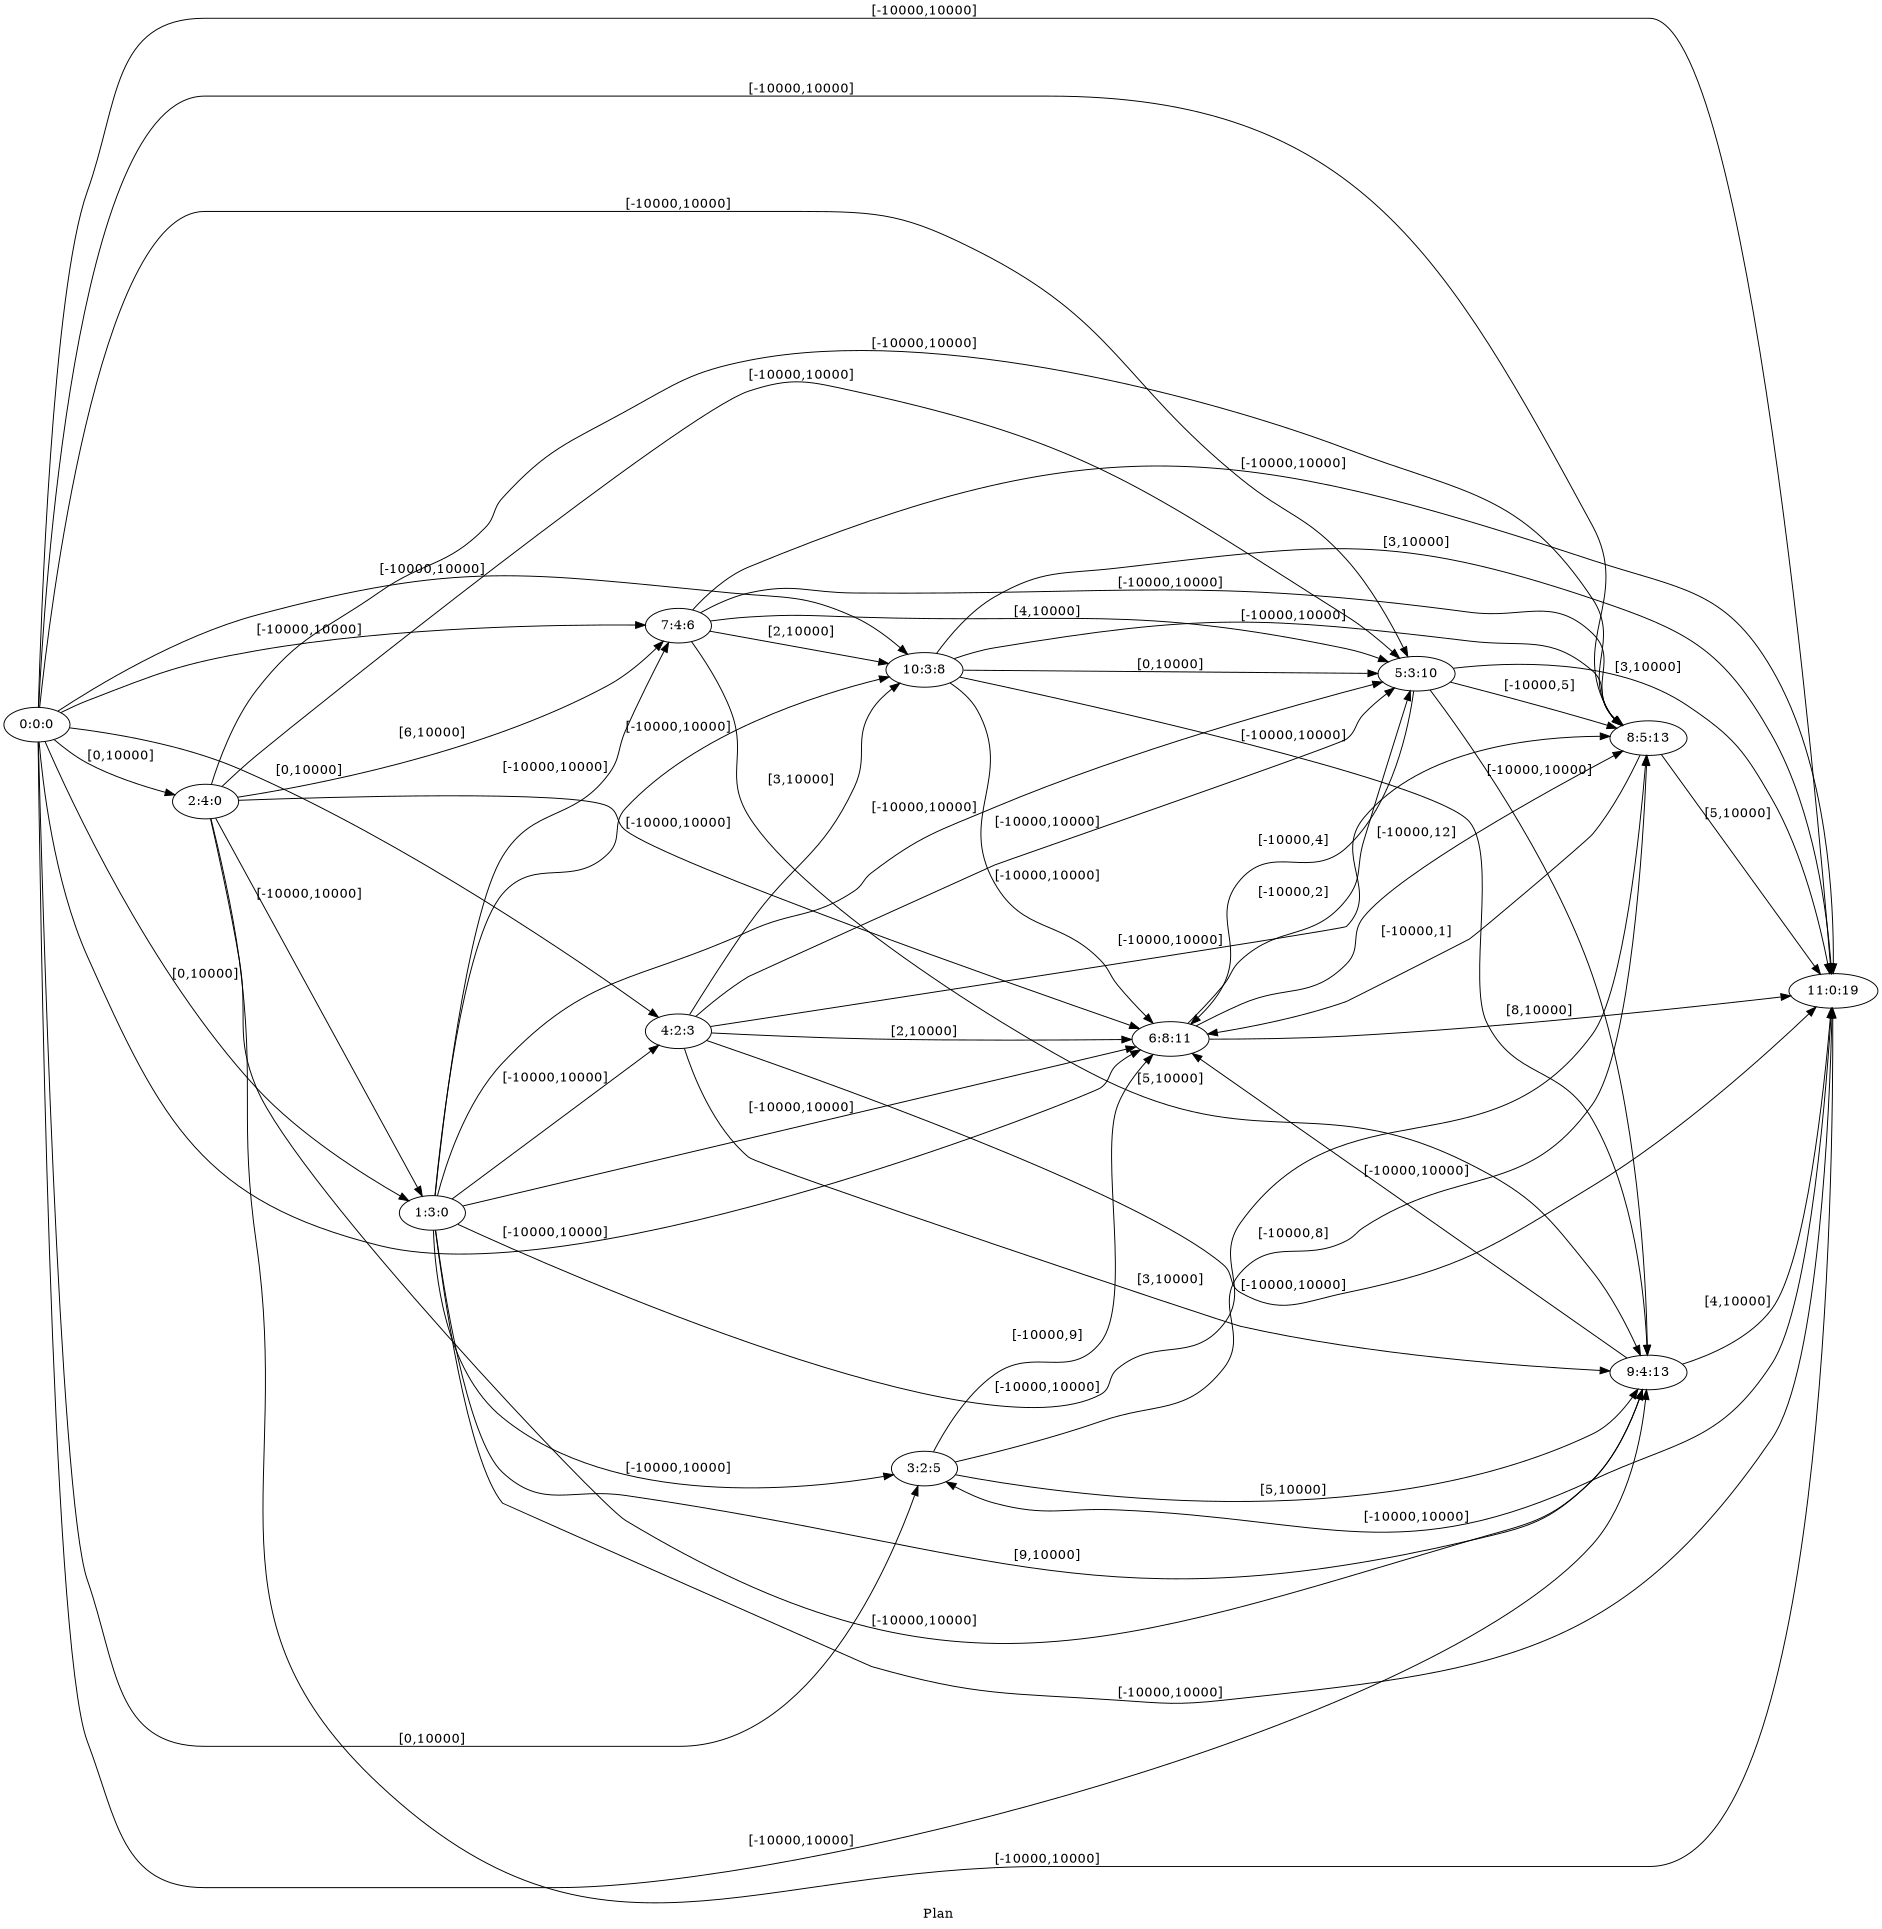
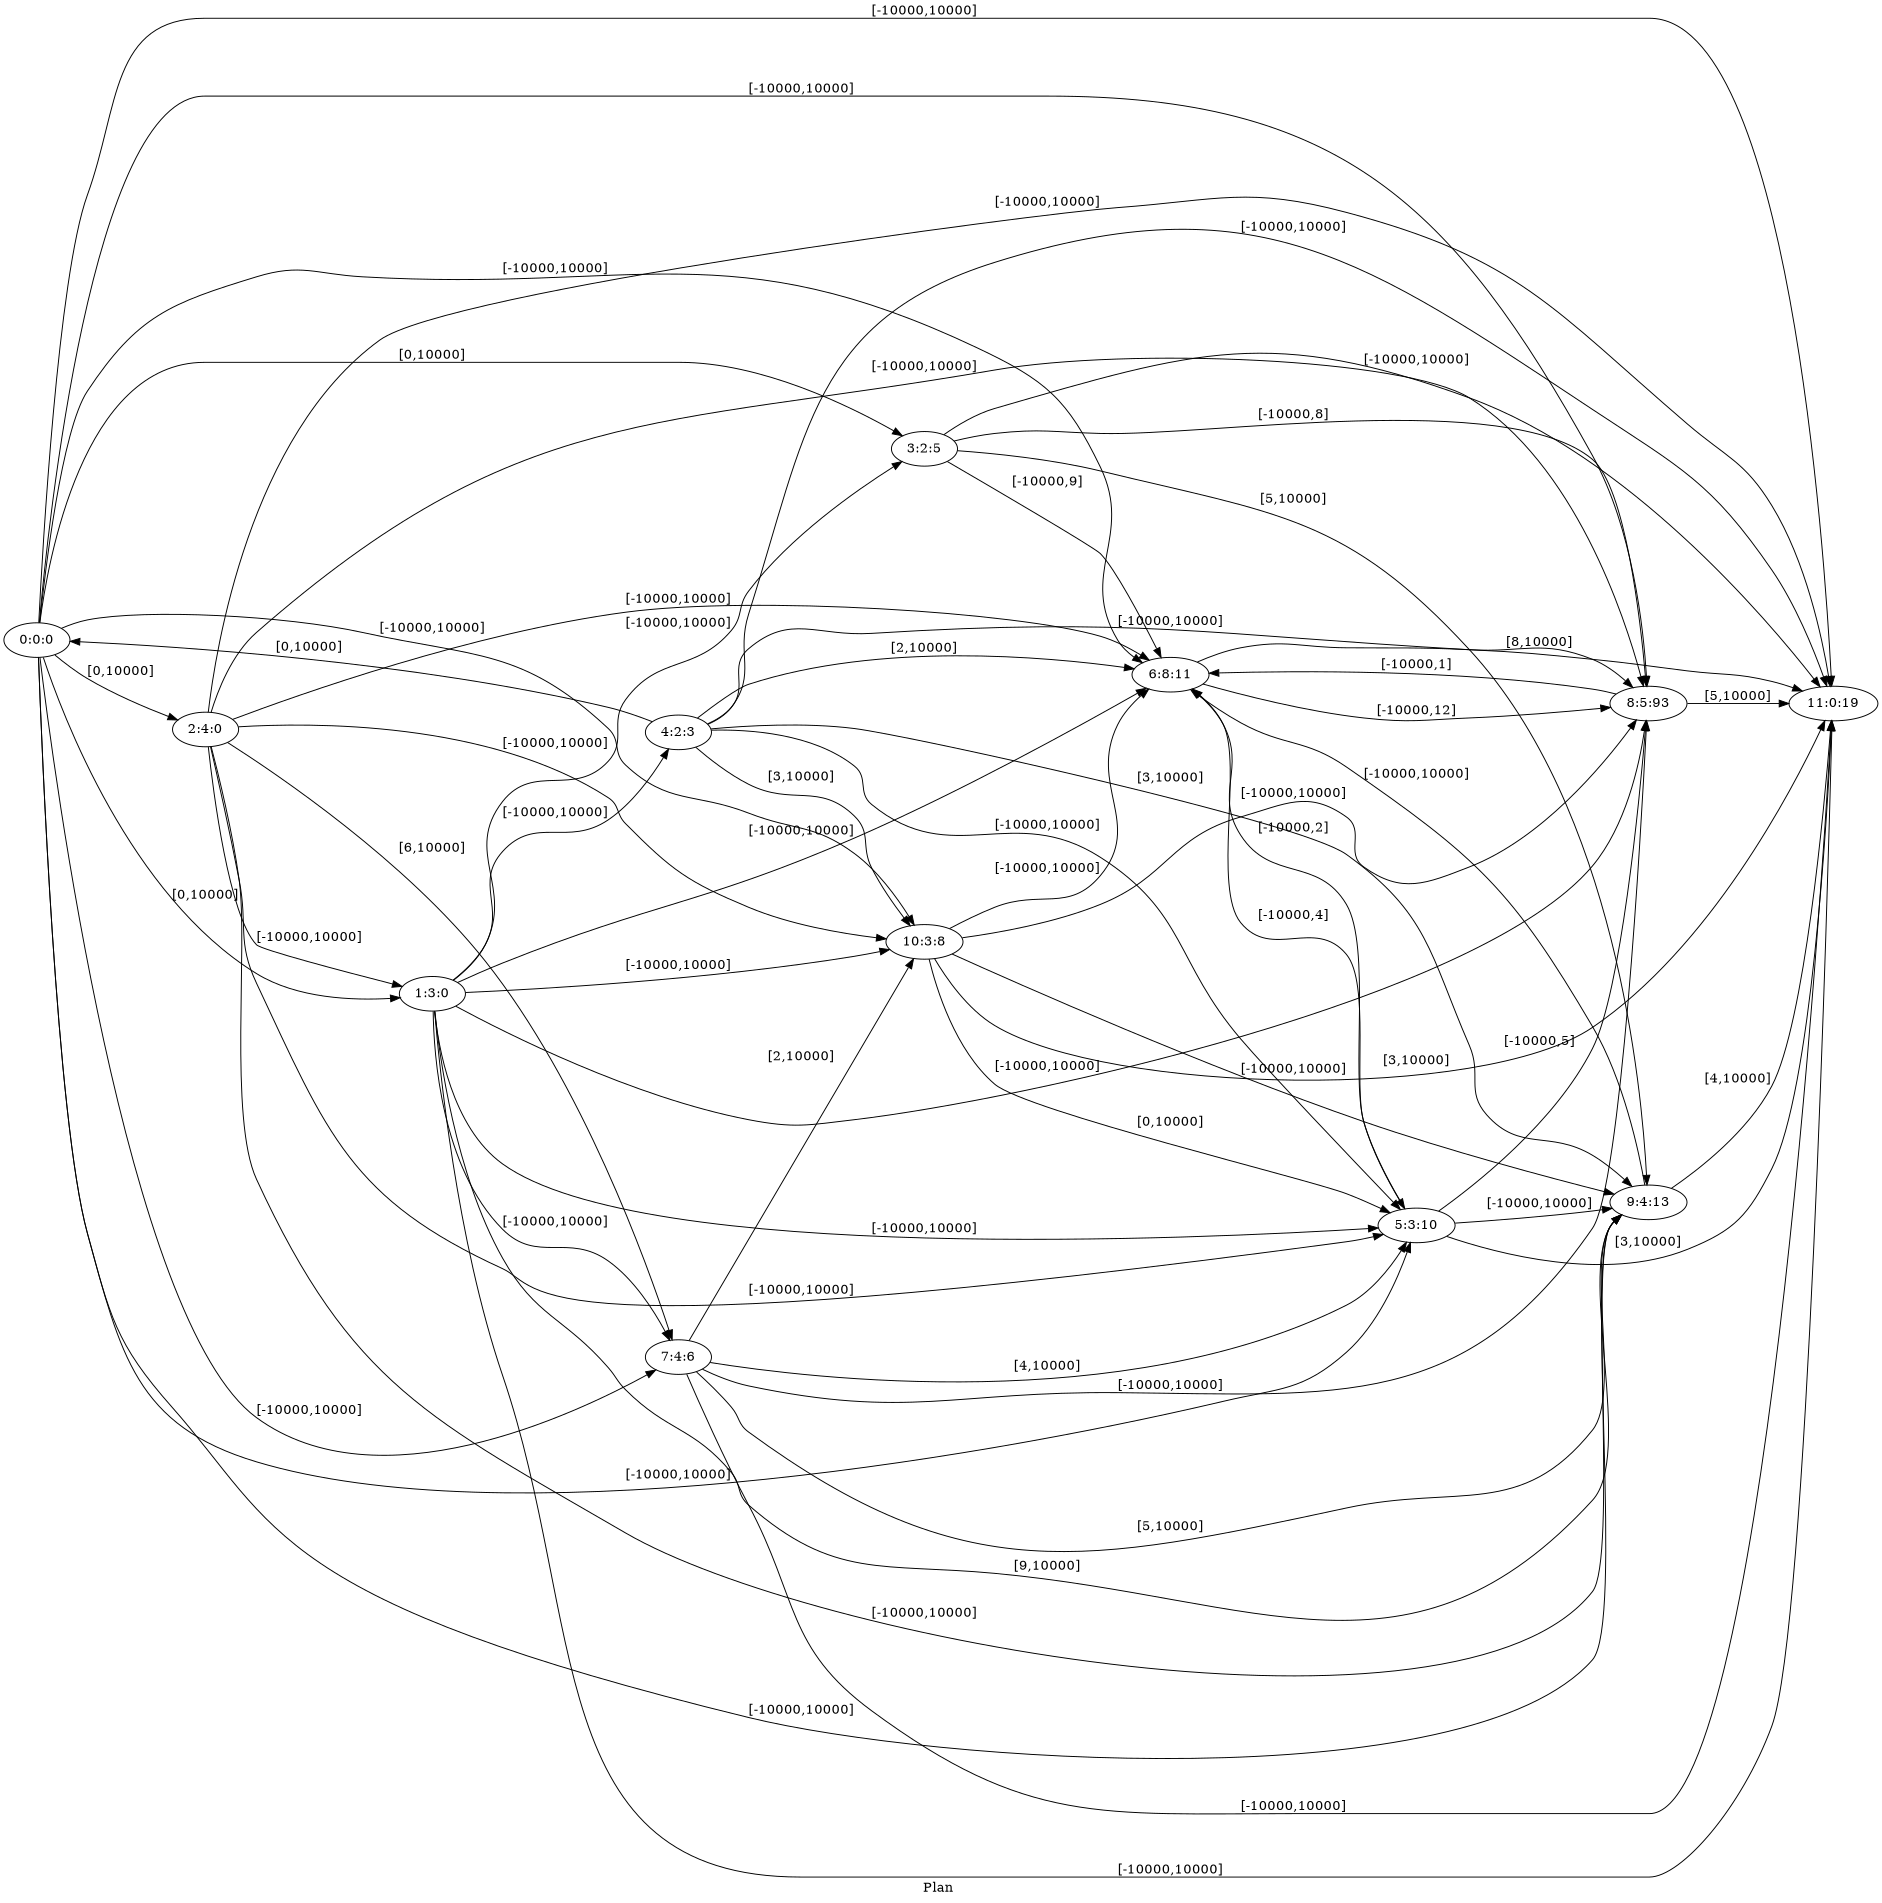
node "8:5:13": label "8:5:13" -> "8:5:93"
edge "2:4:0" -> "10:3:8": added, label "[-10000,10000]"
edge "0:0:0" -> "4:2:3": reversed
edge "11:0:19" -> "3:2:5": reversed
